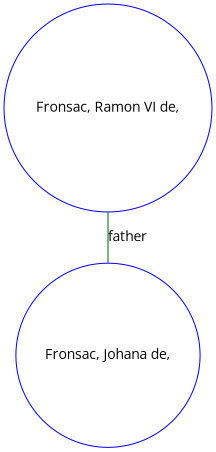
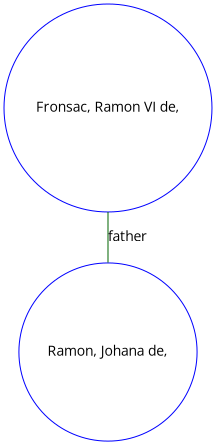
node "Fronsac, Johana de,": label "Fronsac, Johana de," -> "Ramon, Johana de,"
